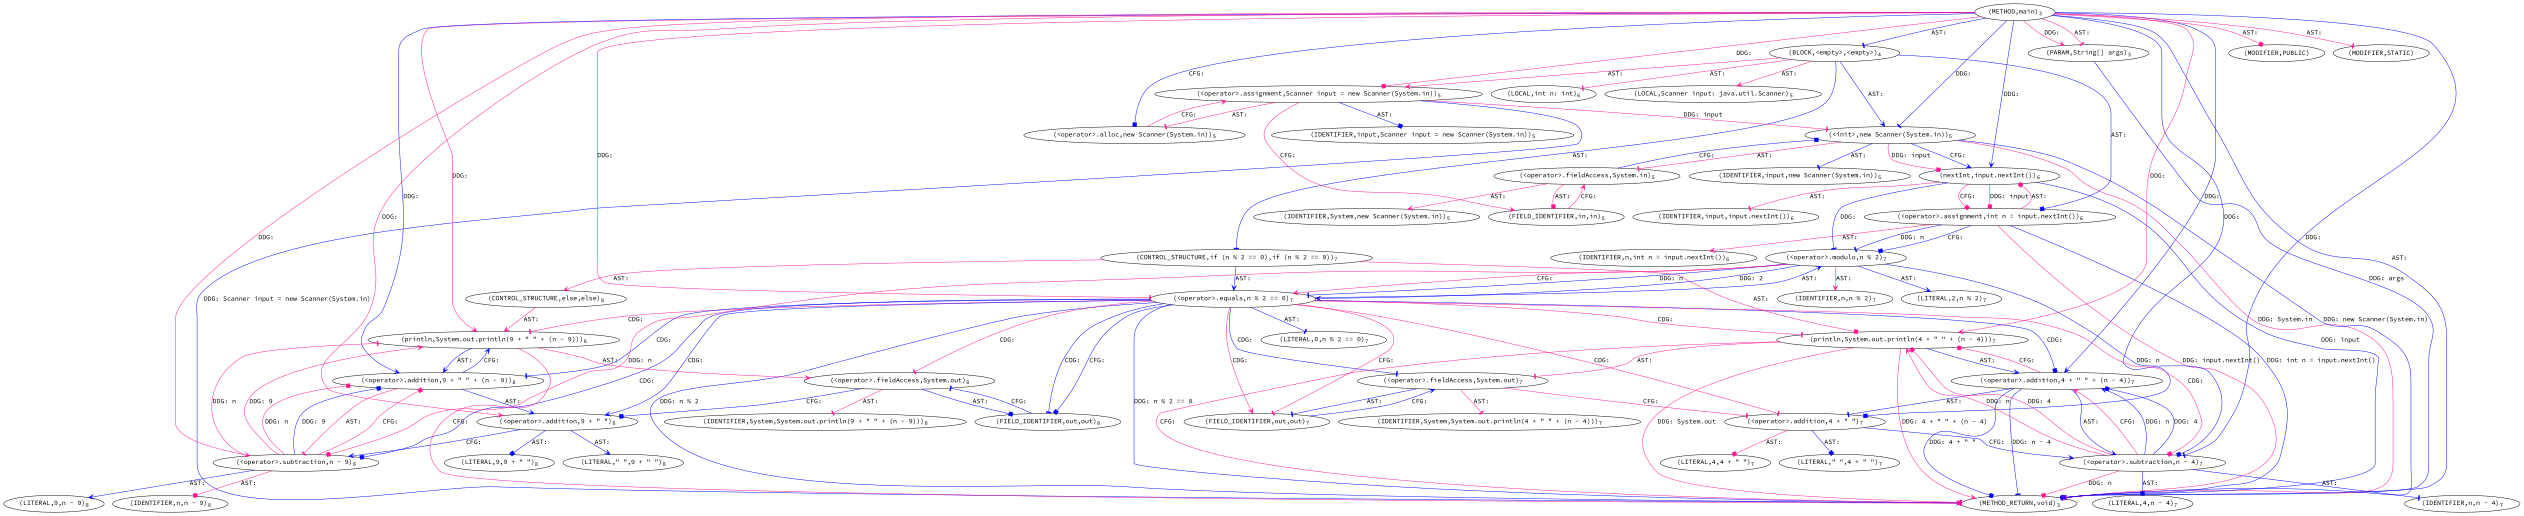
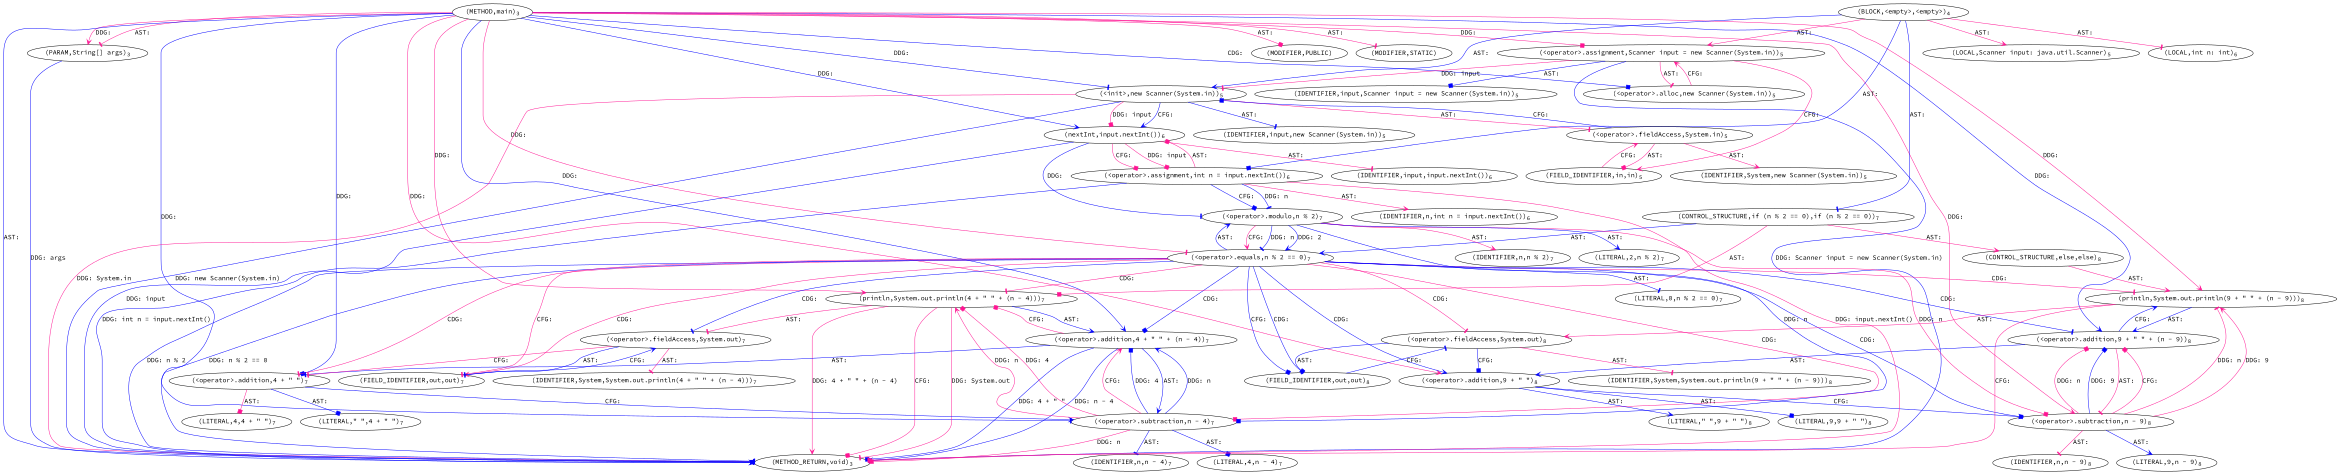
edge "(METHOD,main)" -> "(BLOCK,<empty>,<empty>)": removed, label "AST:"
edge "(METHOD,main)" -> "(<operator>.alloc,new Scanner(System.in))": label "CFG: " -> "CDG: "
edge "(<operator>.subtraction,n - 9)" -> "(IDENTIFIER,n,n - 9)": arrowhead box -> tee
